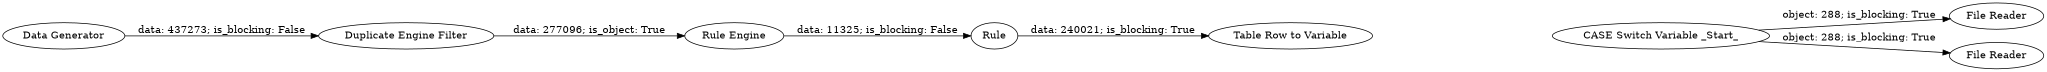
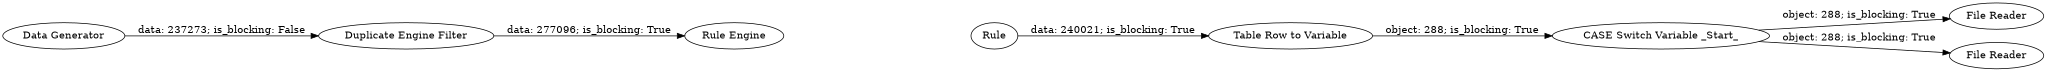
edge "Data Generator" -> "Duplicate Engine Filter": label "data: 437273; is_blocking: False" -> "data: 237273; is_blocking: False"
edge "Duplicate Engine Filter" -> "Rule Engine": label "data: 277096; is_object: True" -> "data: 277096; is_blocking: True"
edge "Rule Engine" -> "Rule": removed, label "data: 11325; is_blocking: False"
edge "Table Row to Variable" -> "CASE Switch Variable _Start_": added, label "object: 288; is_blocking: True"
